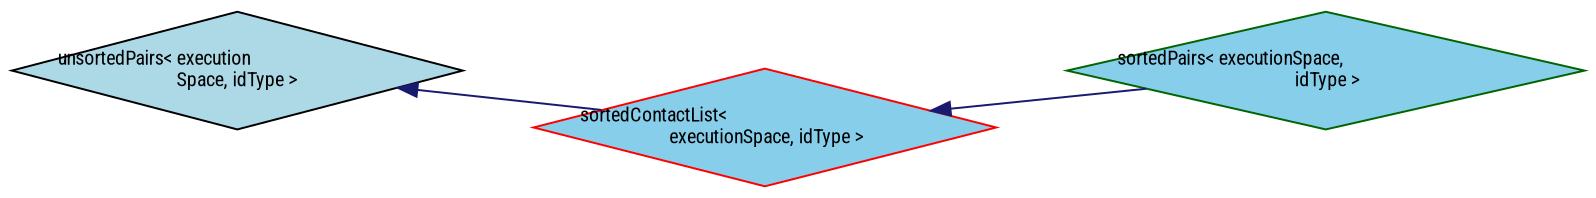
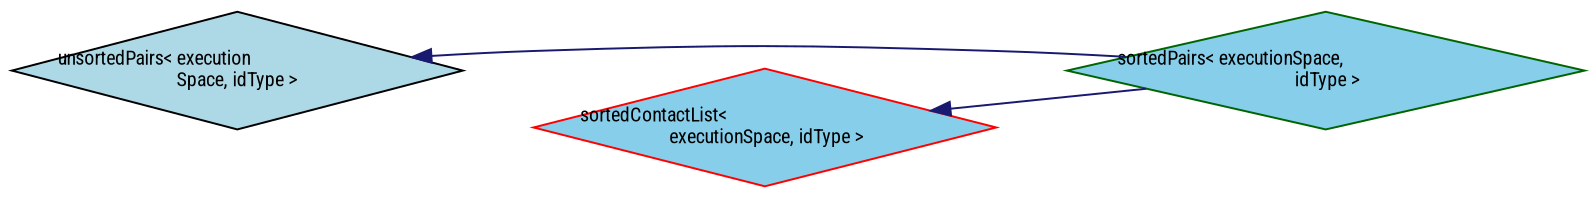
edge "sortedContactList< executionSpace, idType >" -> "unsortedPairs< execution Space, idType >": now "sortedPairs< executionSpace, idType >" -> "unsortedPairs< execution Space, idType >"
